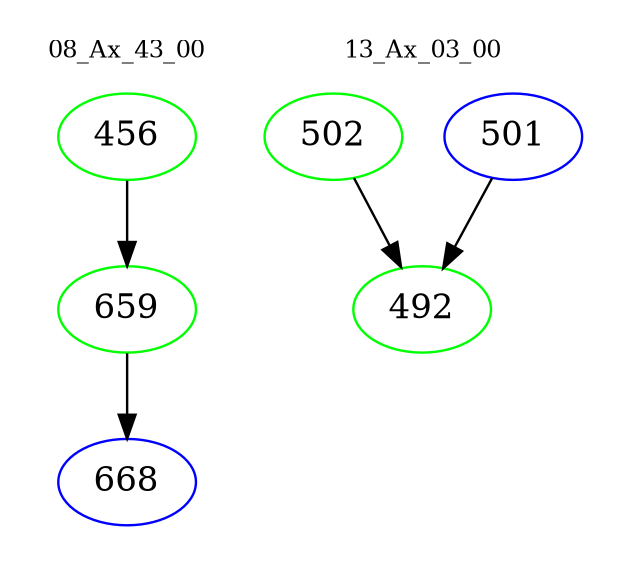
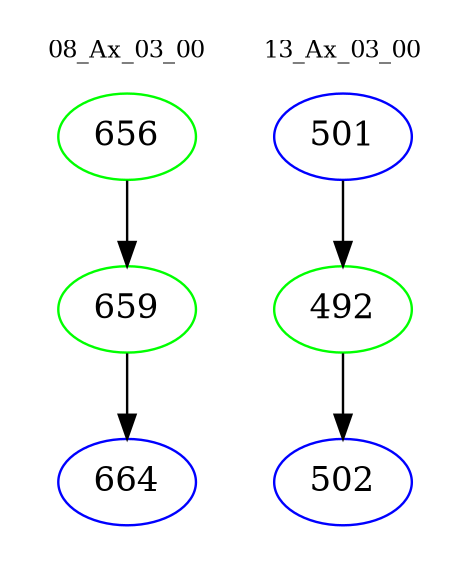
cluster "08_Ax_43_00": label "08_Ax_43_00" -> "08_Ax_03_00"
node "456": label "456" -> "656"
node "502": color green -> blue
edge "502" -> "492": reversed
node "668": label "668" -> "664"
